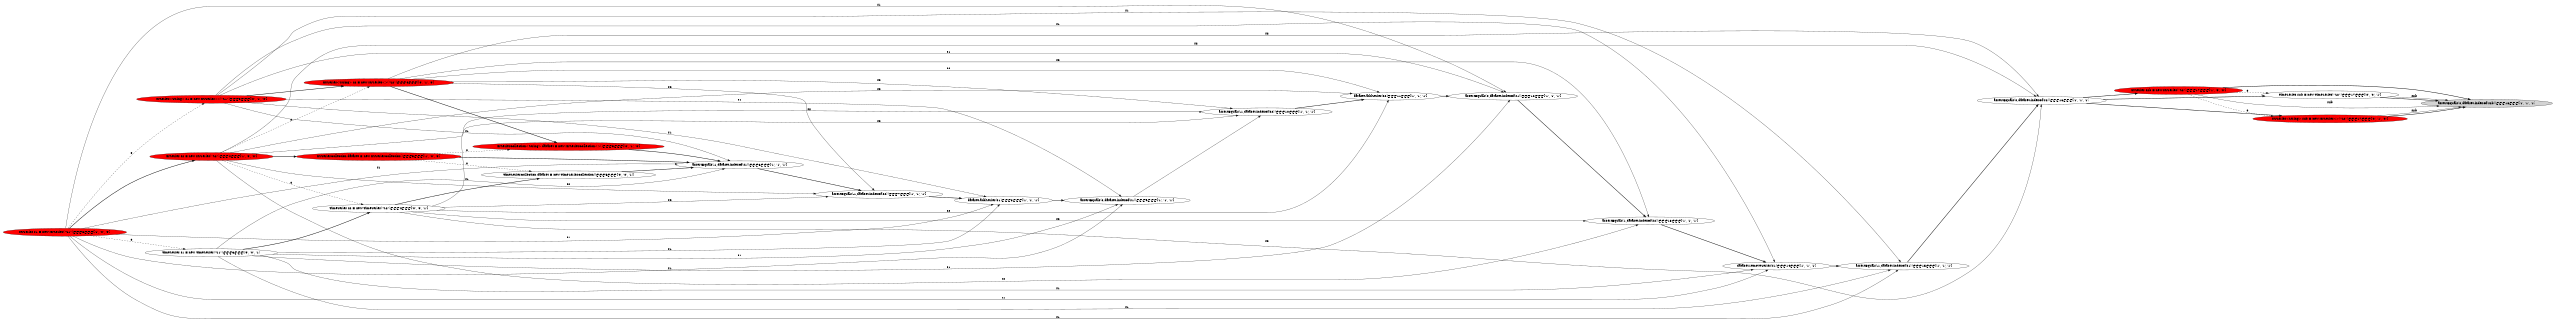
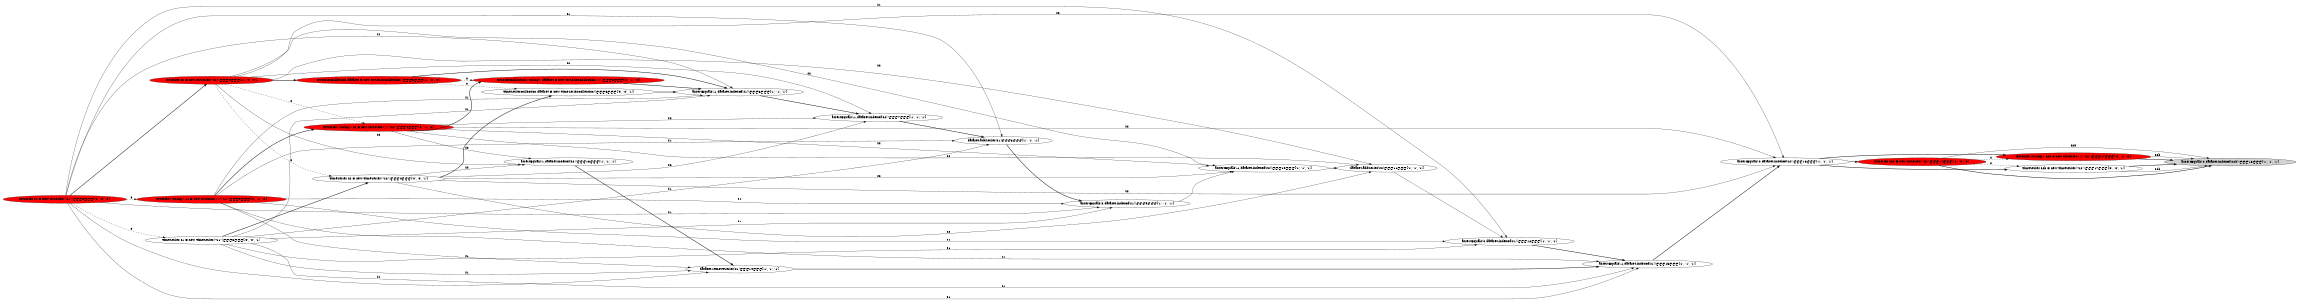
edge "dataset.addSeries(s2)@@@11@@@['1', '1', '1']" -> "assertEquals(0,dataset.indexOf(s1))@@@12@@@['1', '1', '1']": style bold -> solid
edge "assertEquals(0,dataset.indexOf(s1))@@@12@@@['1', '1', '1']" -> "assertEquals(1,dataset.indexOf(s2))@@@13@@@['1', '1', '1']": now "assertEquals(0,dataset.indexOf(s1))@@@12@@@['1', '1', '1']" -> "assertEquals(-1,dataset.indexOf(s1))@@@15@@@['1', '1', '1']"
